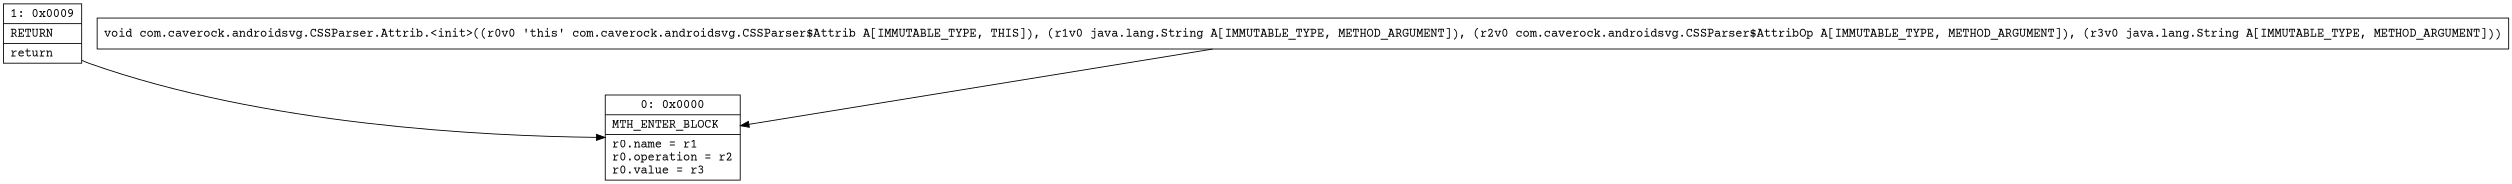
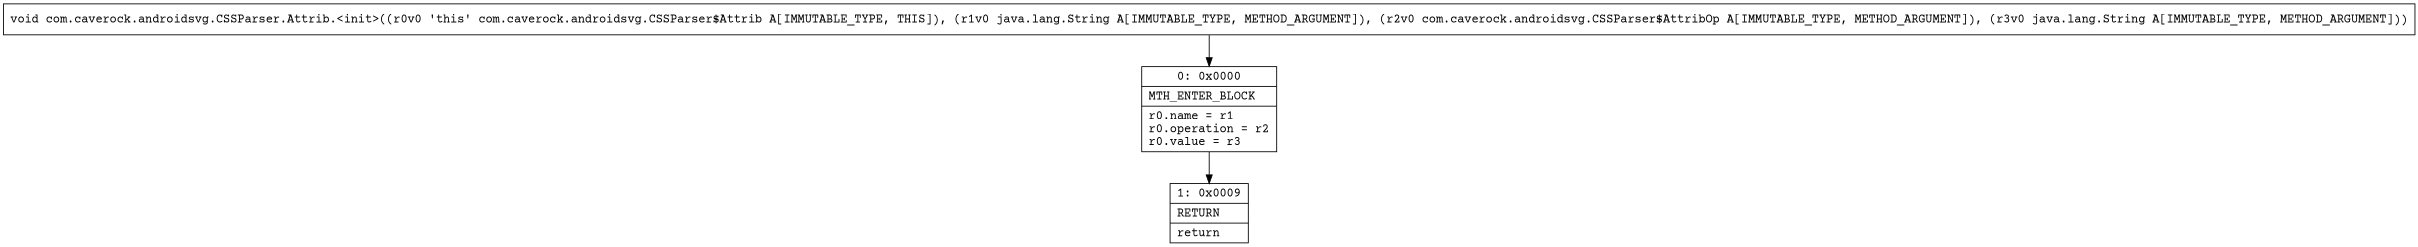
edge "1: 0x0009" -> "0: 0x0000": reversed
